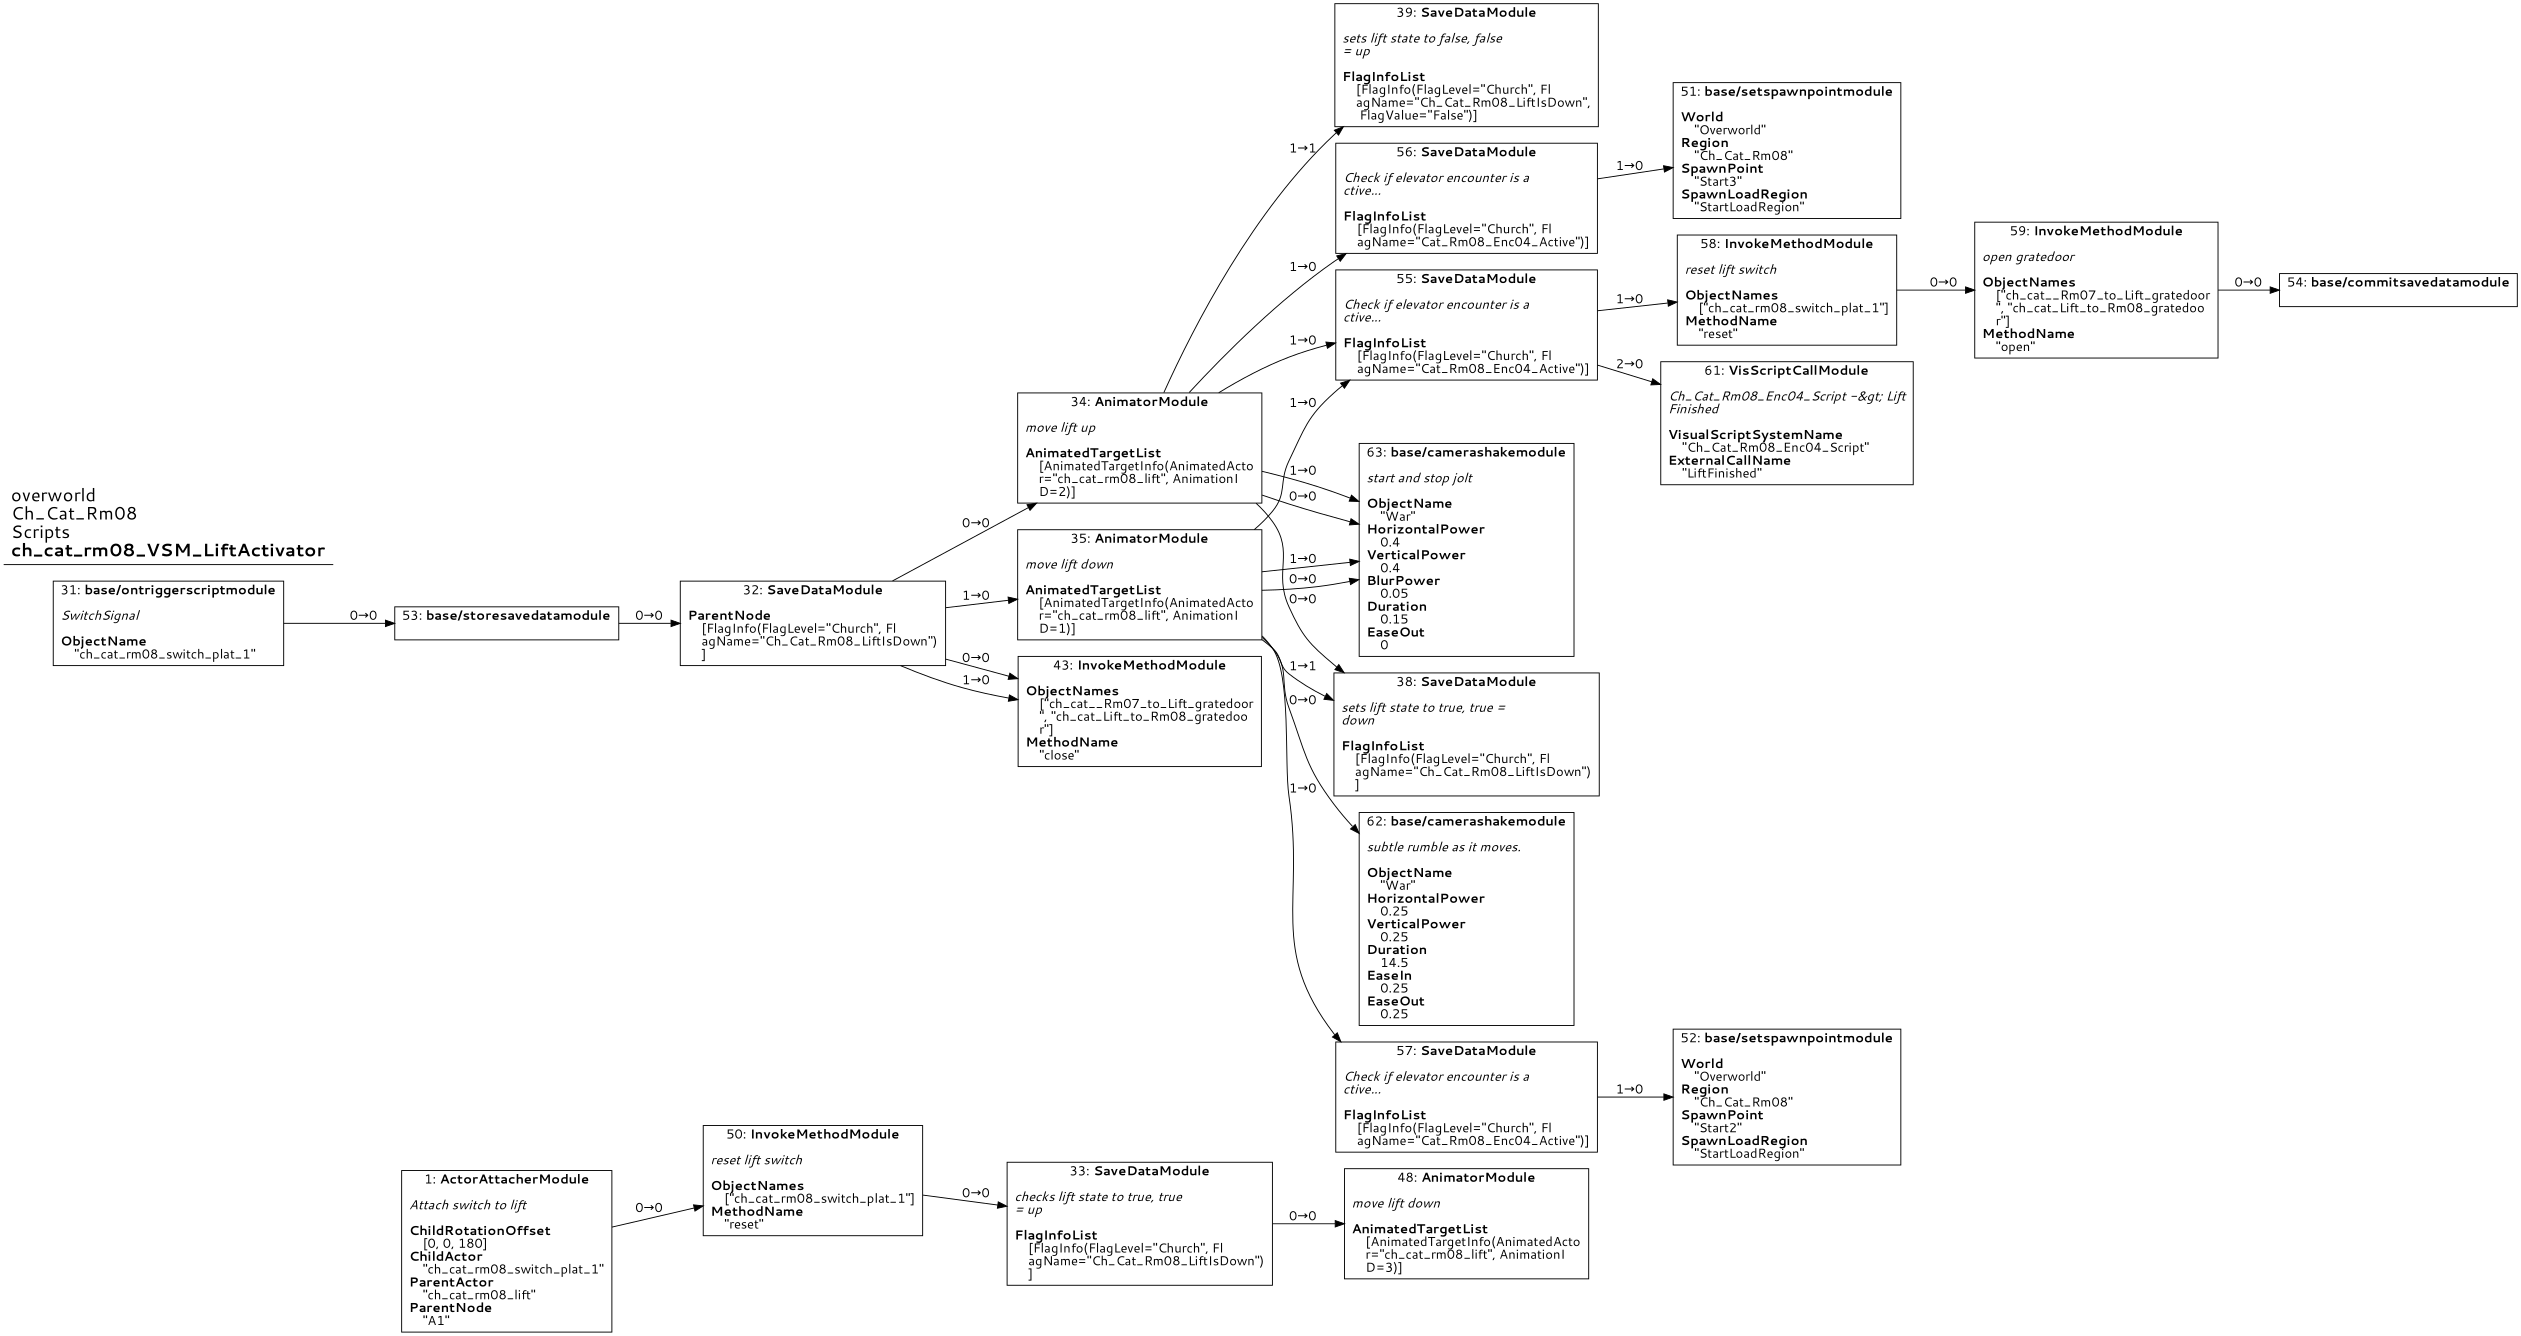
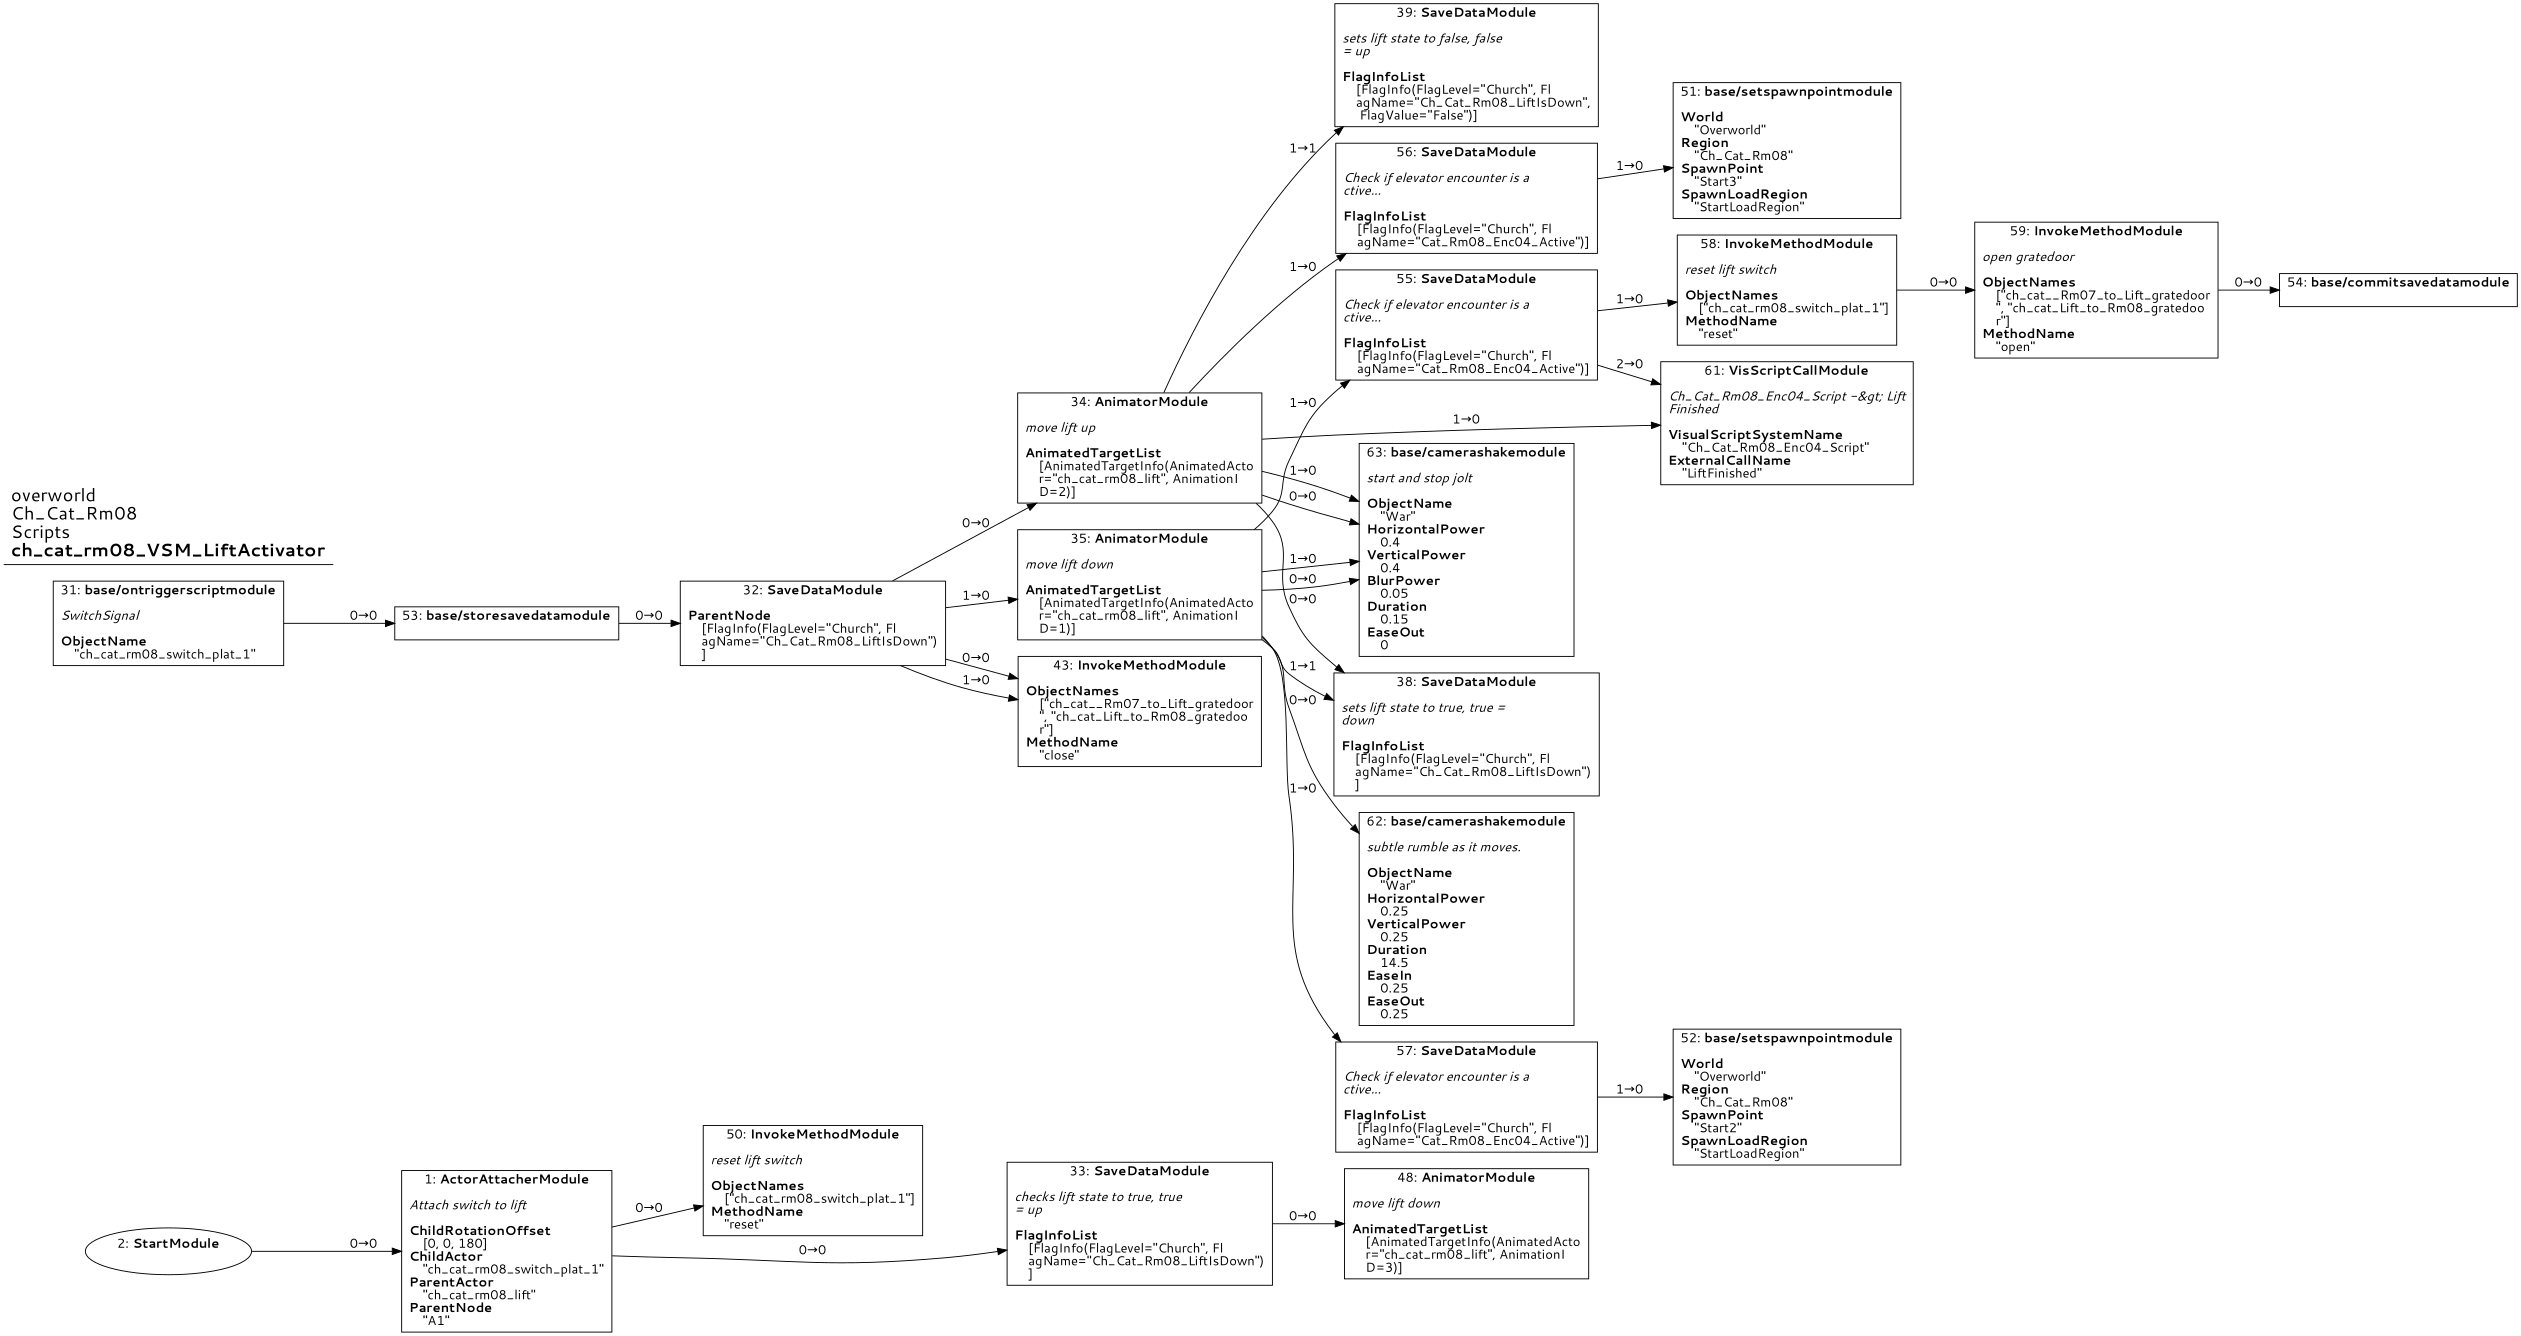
edge "34:" -> "55:": now "34:" -> "61:"
edge "50:" -> "33:": now "1:" -> "33:"
node "2:": added
